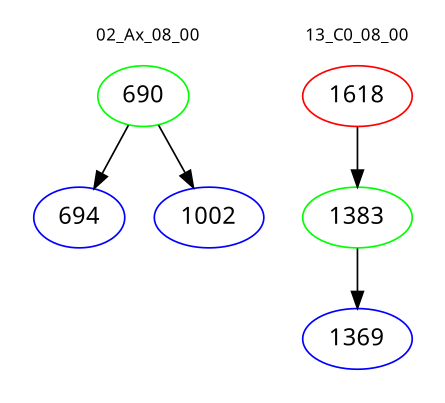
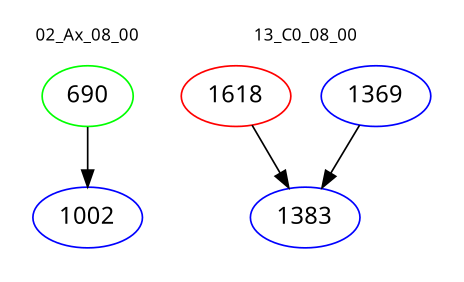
node "694": removed
node "1383": color green -> blue
edge "1383" -> "1369": reversed
